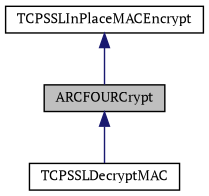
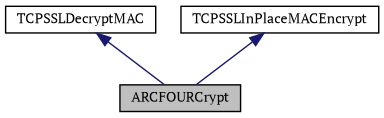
edge "TCPSSLDecryptMAC" -> "ARCFOURCrypt": reversed
